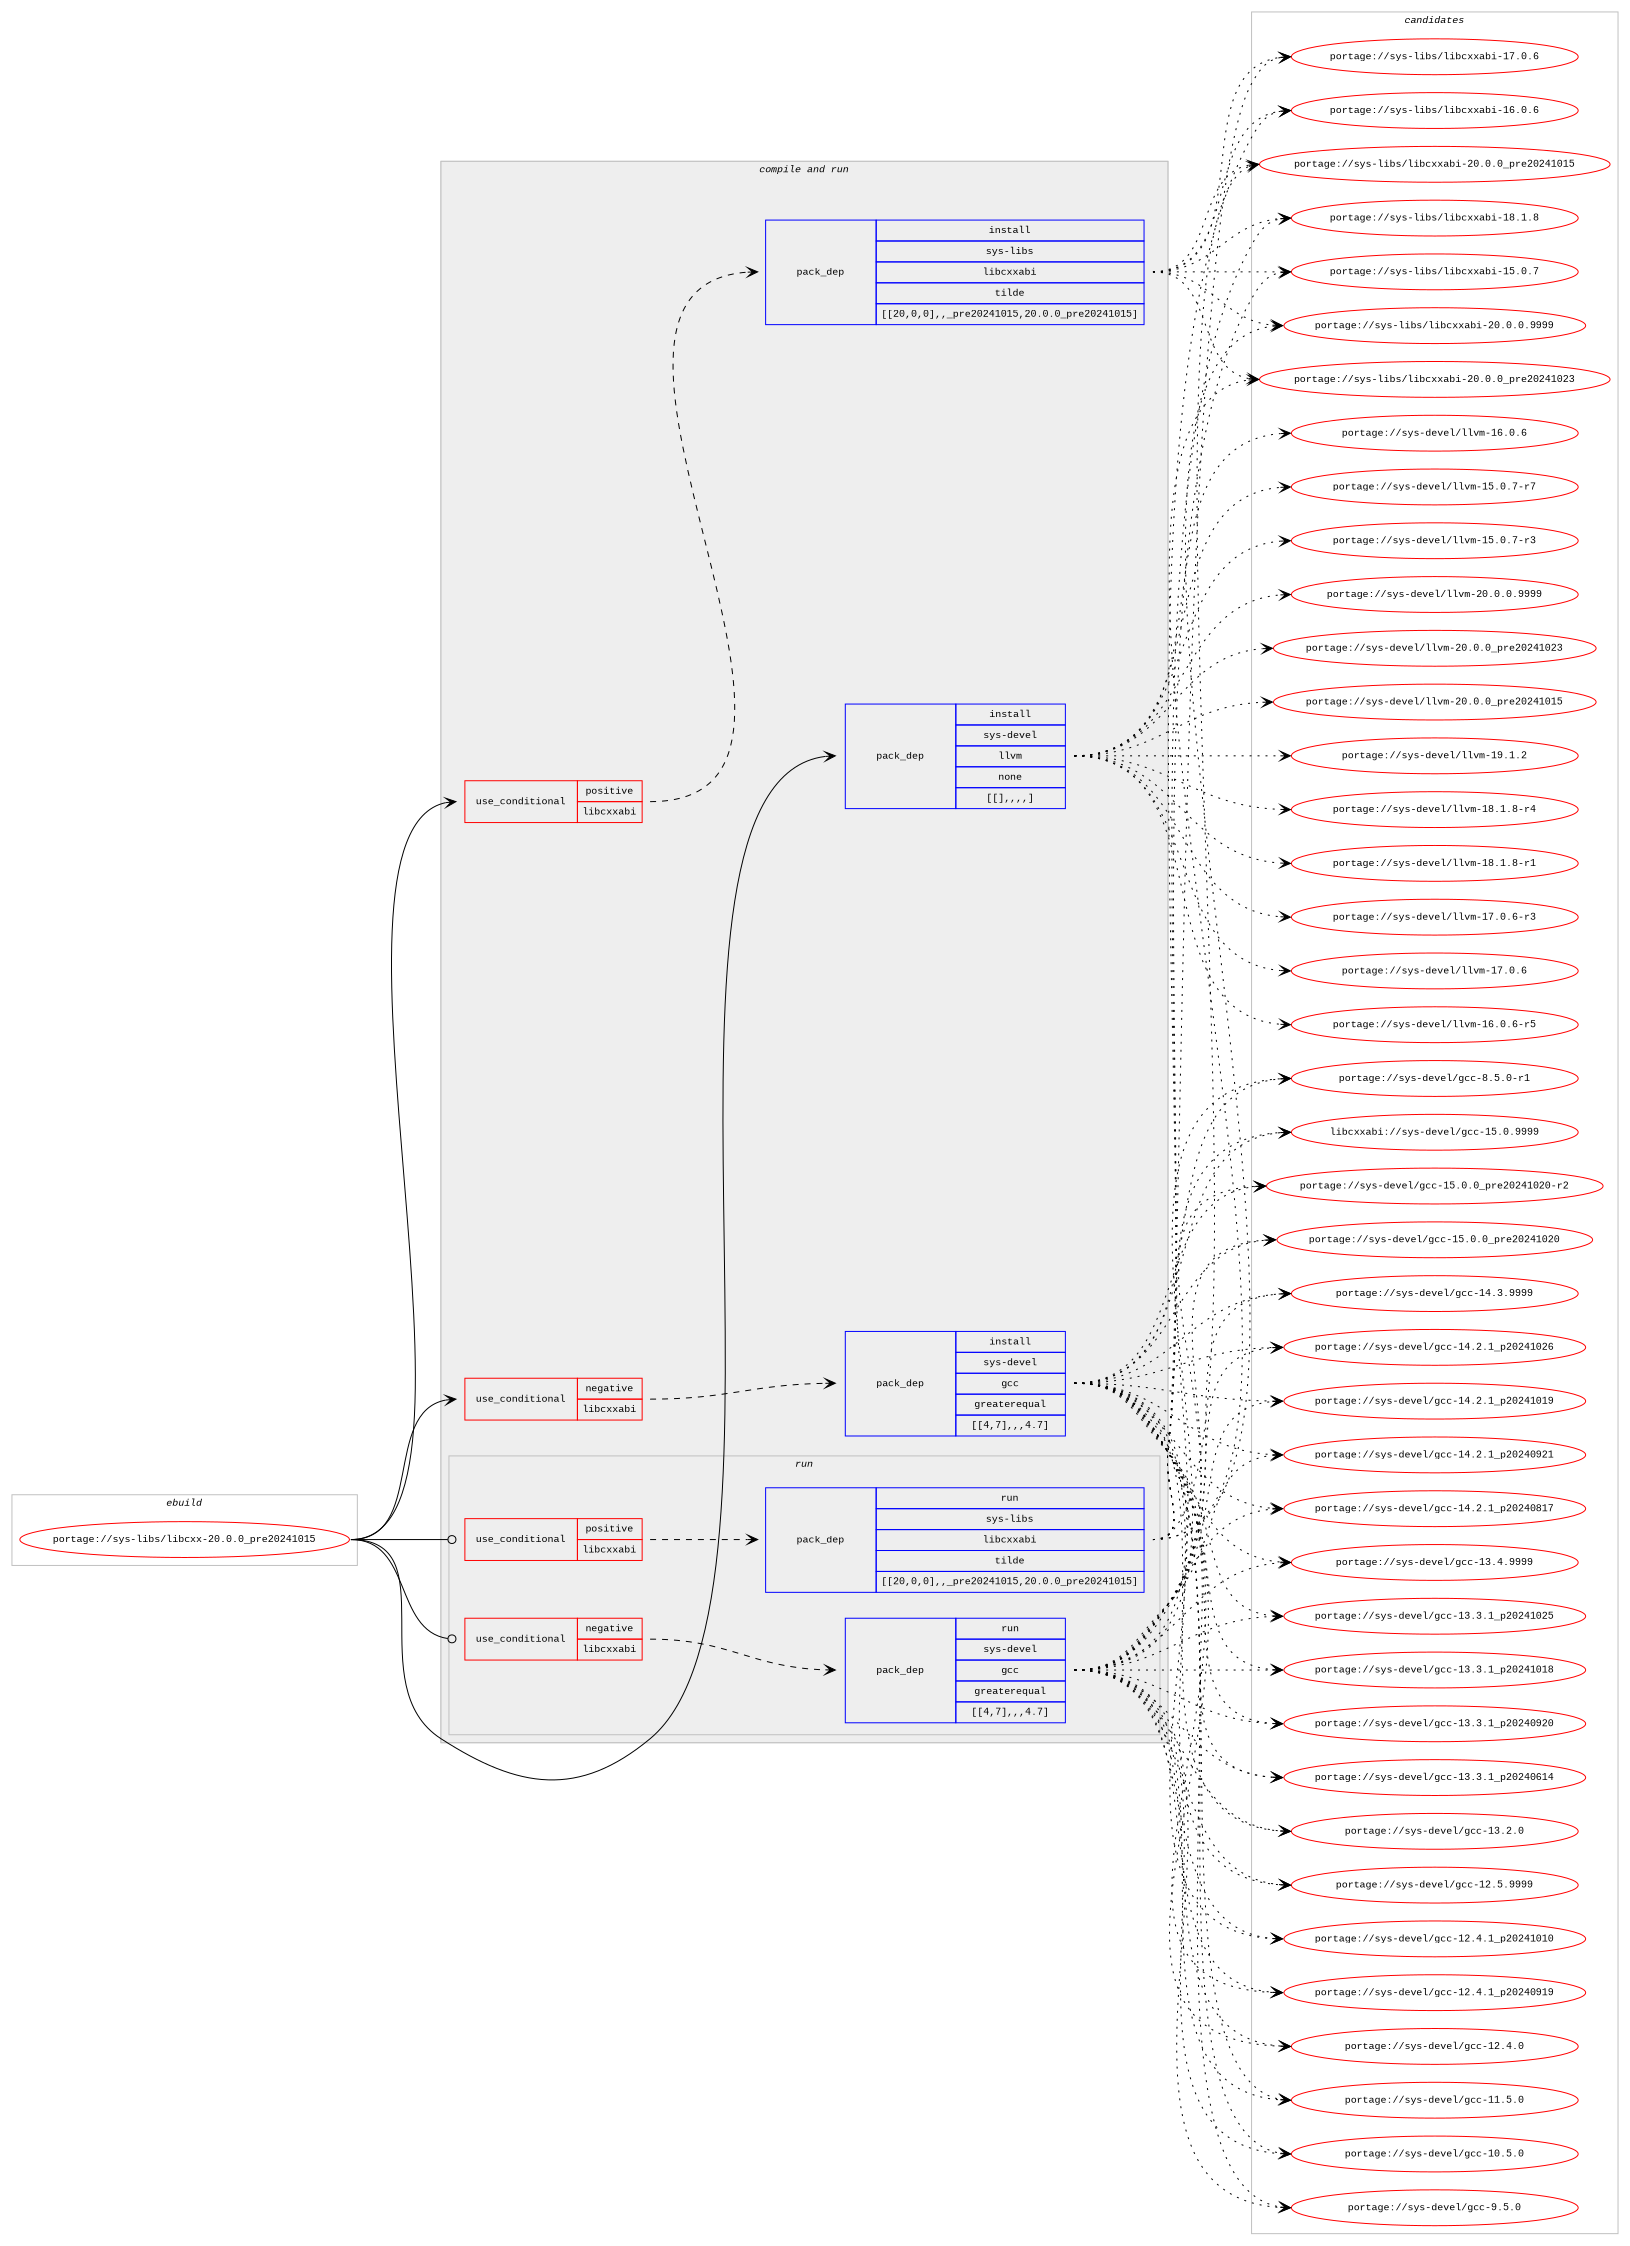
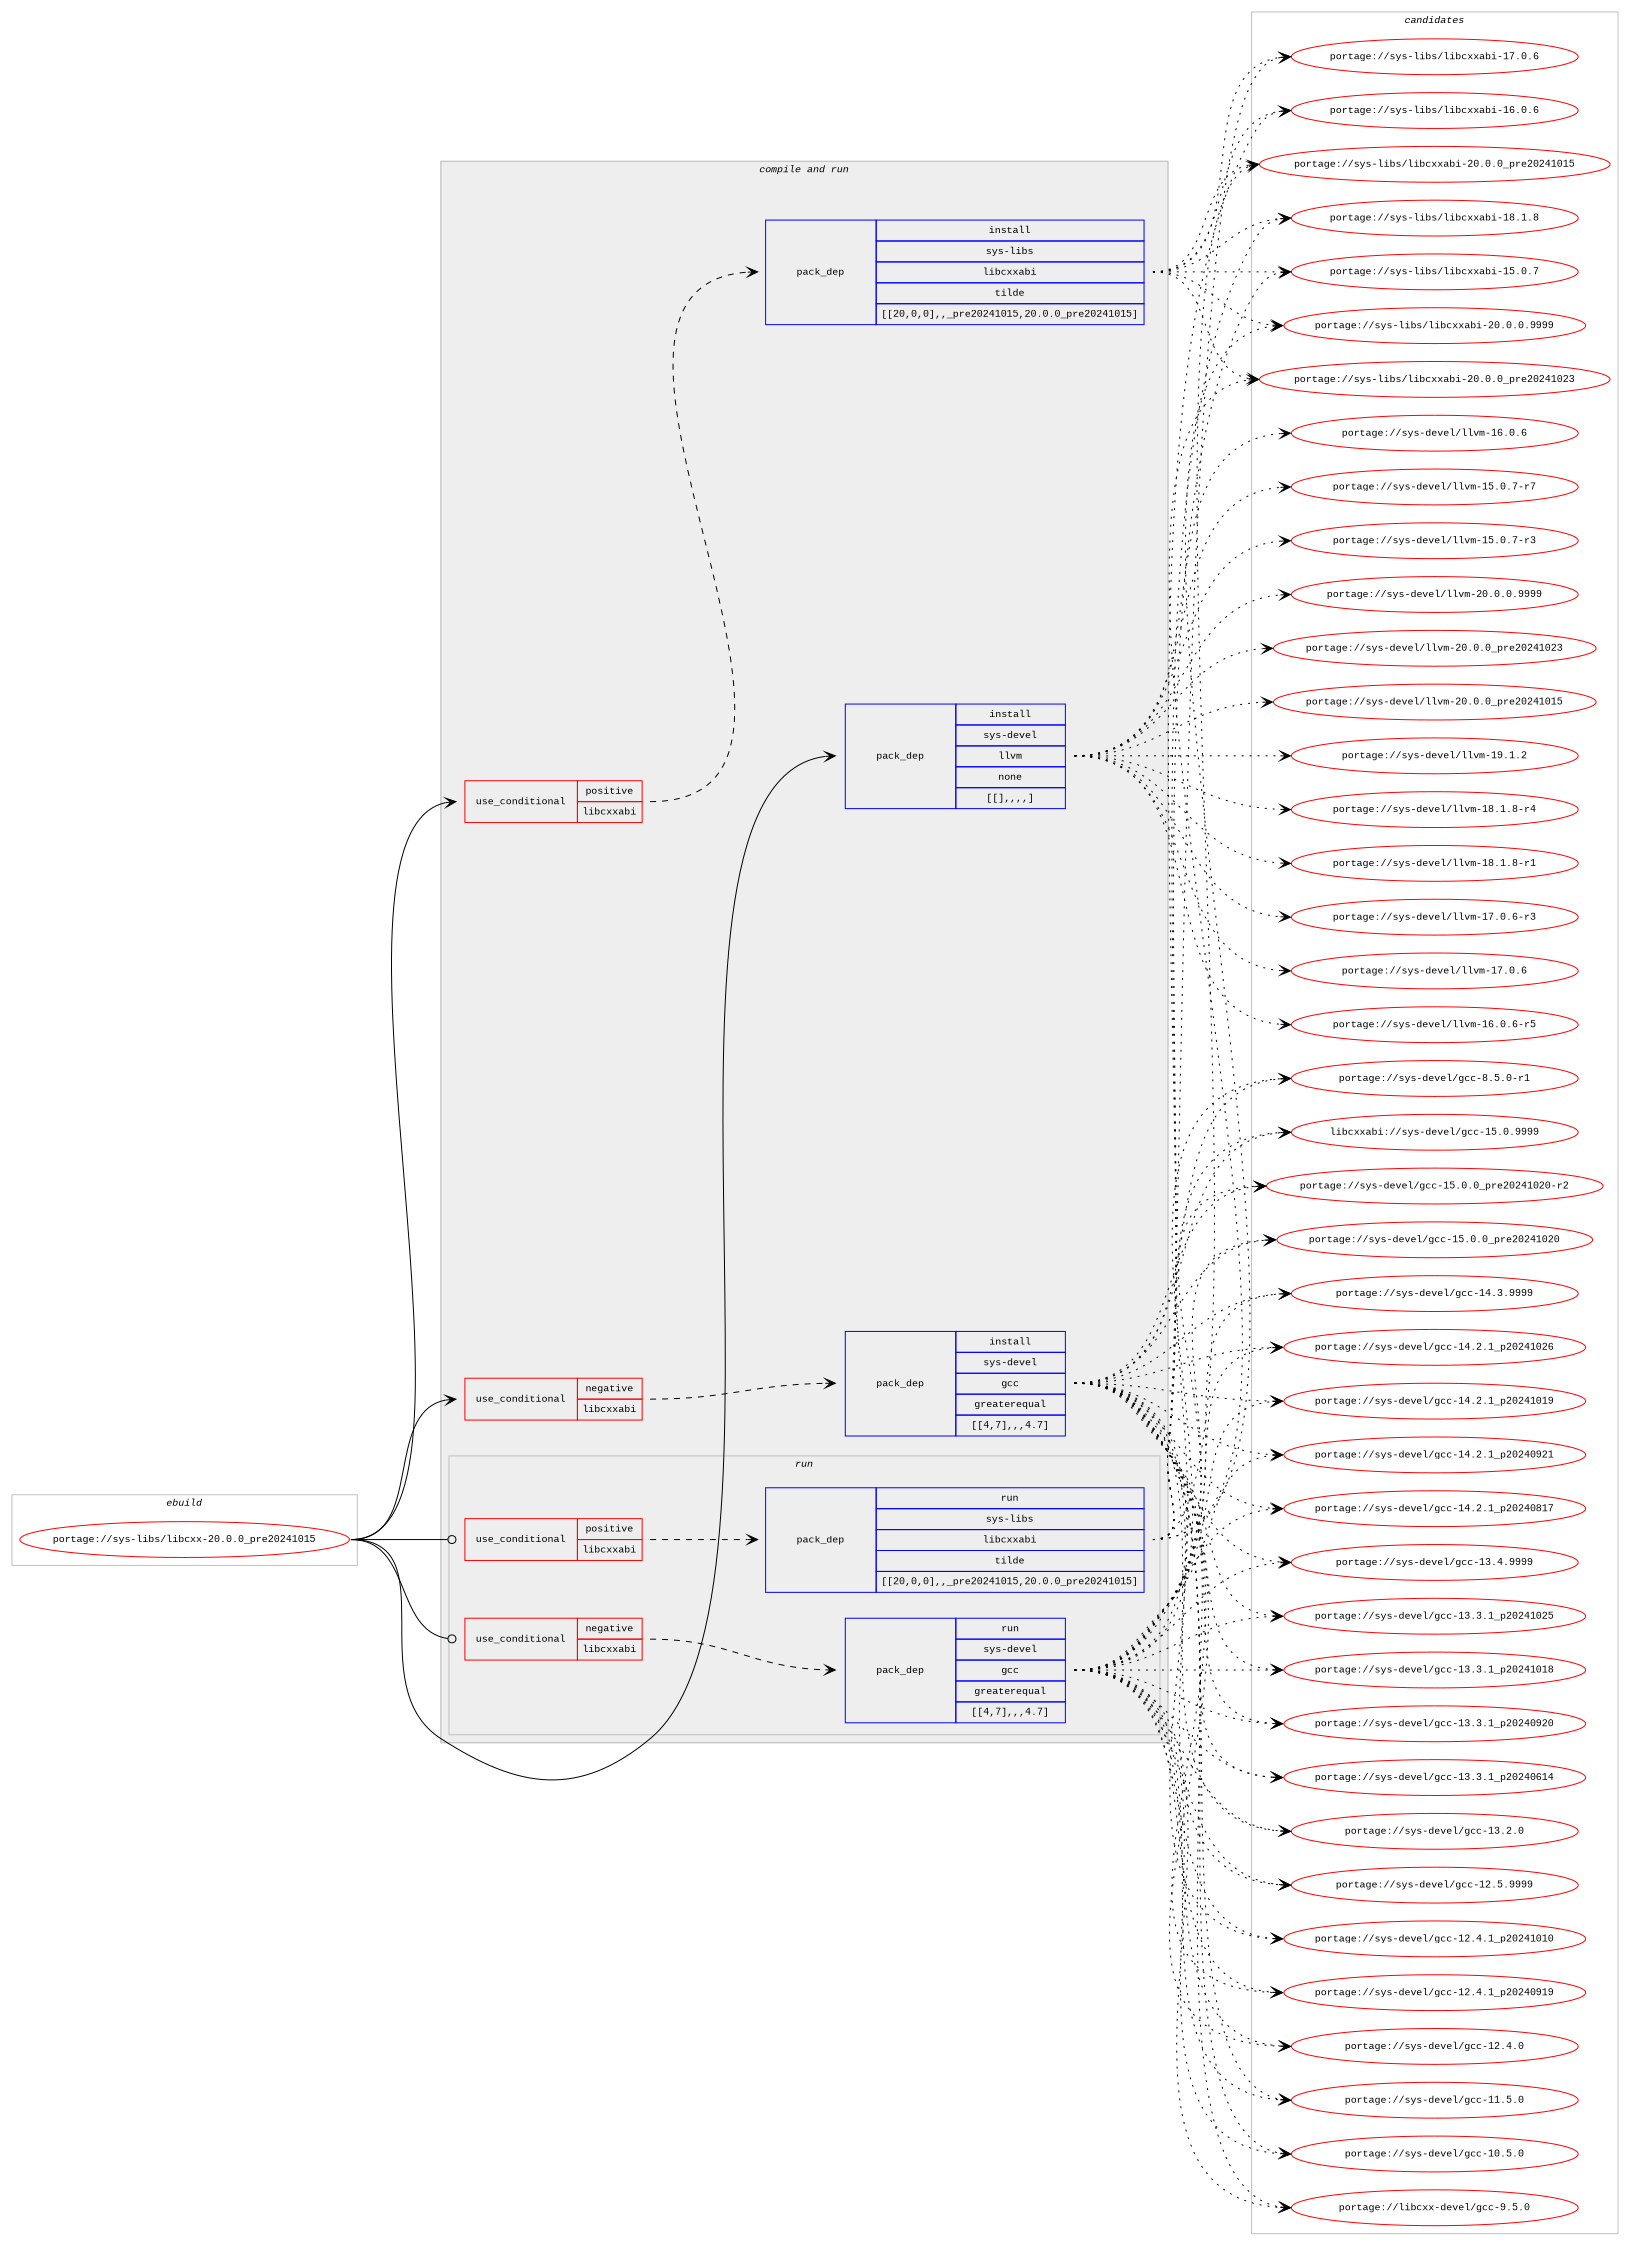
node "portage://sys-devel/gcc-9.5.0": label "portage://sys-devel/gcc-9.5.0" -> "portage://libcxx-devel/gcc-9.5.0"
